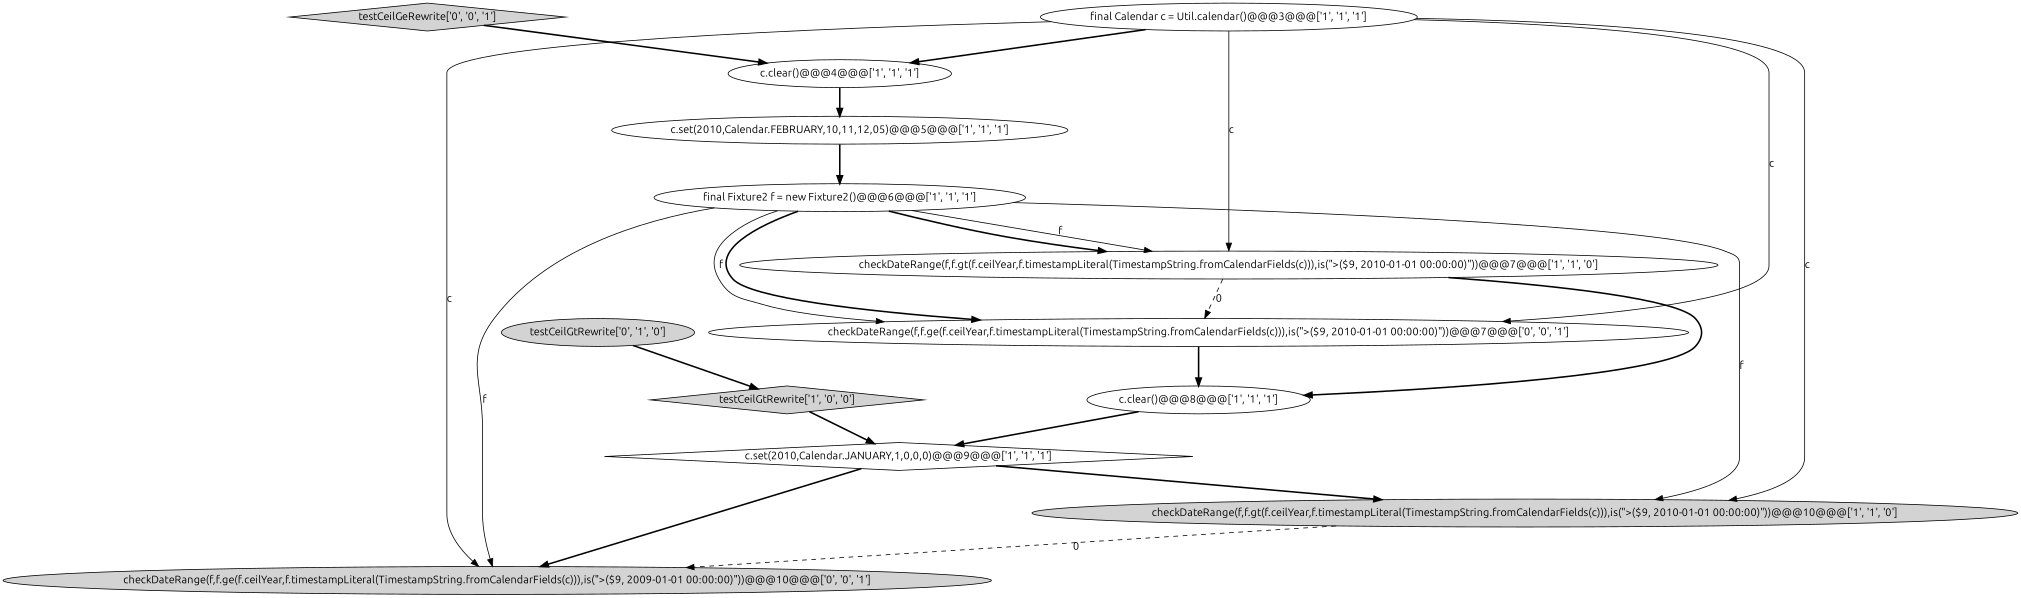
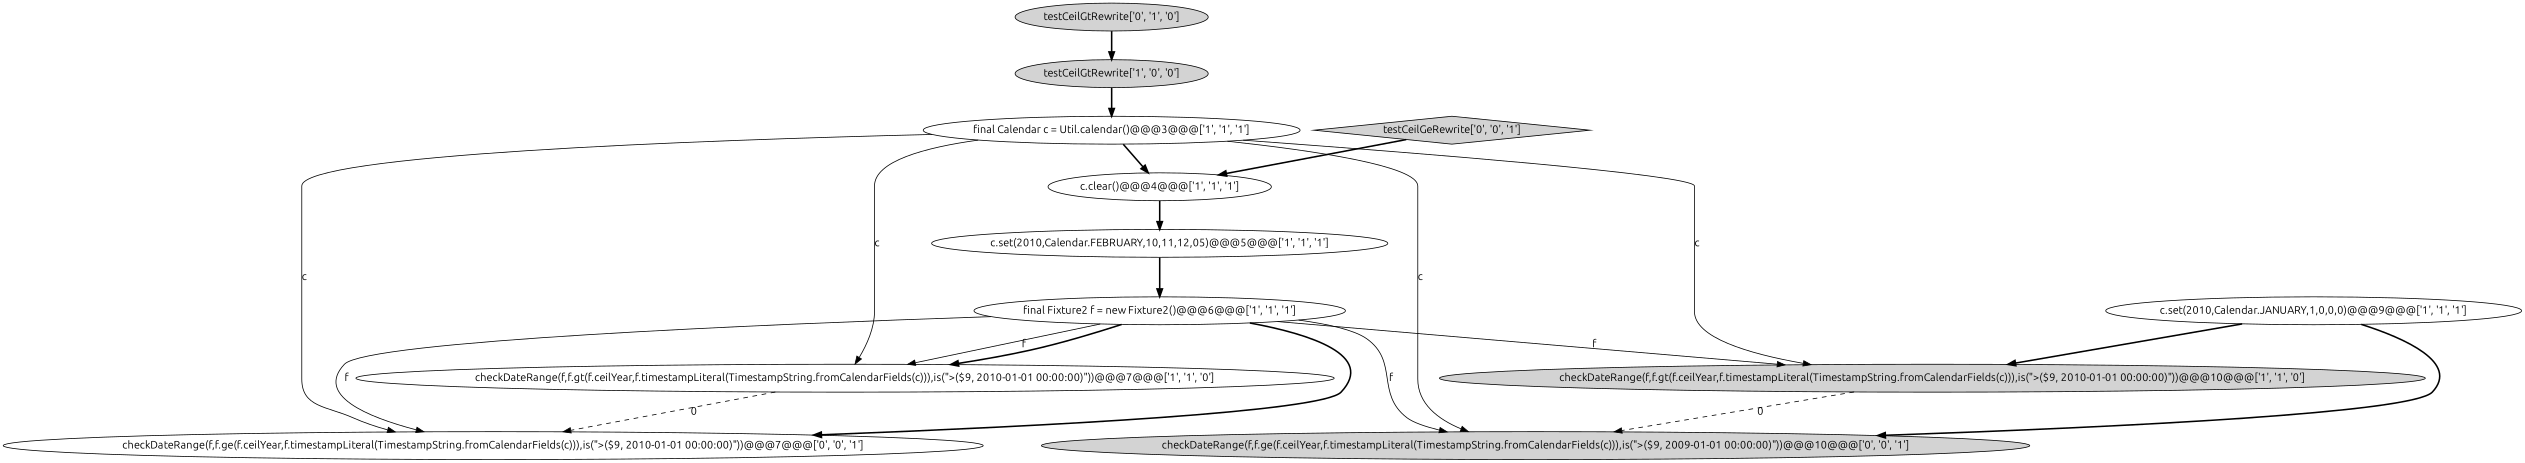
node "testCeilGtRewrite['1', '0', '0']": shape diamond -> ellipse
node "c.clear()@@@8@@@['1', '1', '1']": removed
edge "testCeilGtRewrite['1', '0', '0']" -> "c.set(2010,Calendar.JANUARY,1,0,0,0)@@@9@@@['1', '1', '1']": now "testCeilGtRewrite['1', '0', '0']" -> "final Calendar c = Util.calendar()@@@3@@@['1', '1', '1']"
node "c.set(2010,Calendar.JANUARY,1,0,0,0)@@@9@@@['1', '1', '1']": shape diamond -> ellipse
